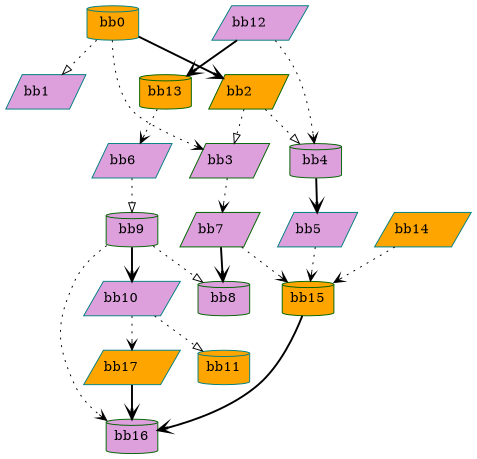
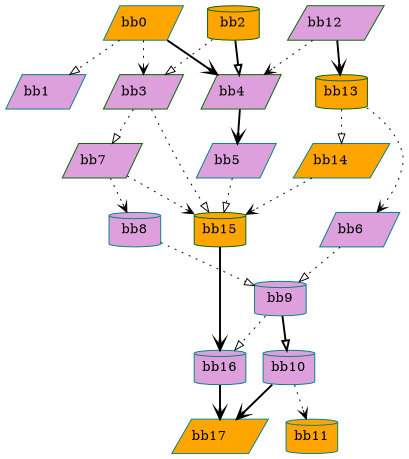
node "bb0": shape cylinder -> parallelogram
node "bb12": color teal -> darkgreen
edge "bb0" -> "bb2": now "bb0" -> "bb4"
node "bb2": shape parallelogram -> cylinder
edge "bb13" -> "bb14": added
edge "bb2" -> "bb4": style dotted -> bold
edge "bb3" -> "bb15": added
node "bb4": shape cylinder -> parallelogram
edge "bb3" -> "bb7": arrowhead vee -> onormal
node "bb9": color darkgreen -> teal
edge "bb9" -> "bb10": arrowhead vee -> onormal
edge "bb7" -> "bb8": style bold -> dotted
edge "bb5" -> "bb15": arrowhead vee -> onormal
edge "bb9" -> "bb8": reversed
node "bb10": shape parallelogram -> cylinder
node "bb8": color darkgreen -> teal
edge "bb9" -> "bb16": arrowhead vee -> onormal
edge "bb10" -> "bb17": style dotted -> bold
edge "bb10" -> "bb11": arrowhead onormal -> vee
edge "bb17" -> "bb16": reversed
node "bb16": color darkgreen -> teal
